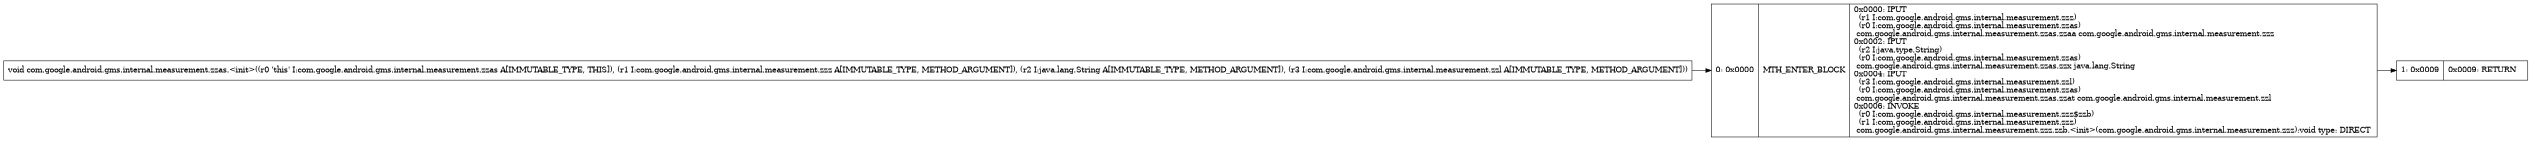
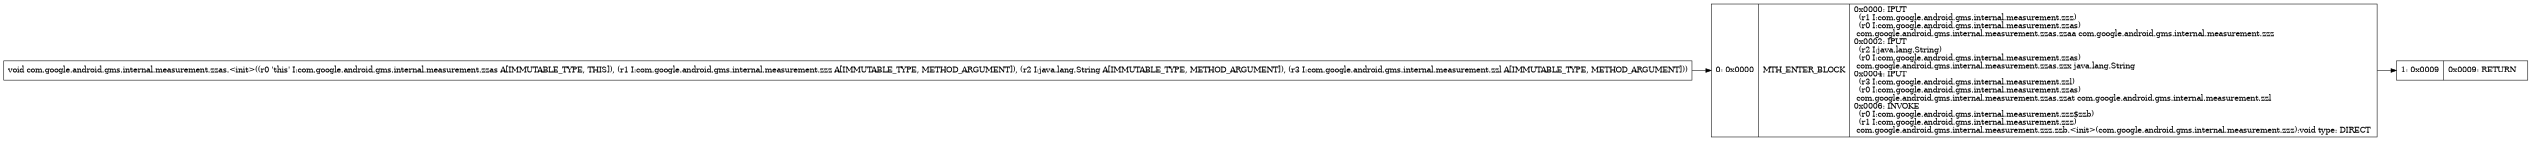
node "0: 0x0000": text "(r2 I:java.type.String)" -> "(r2 I:java.lang.String)"
